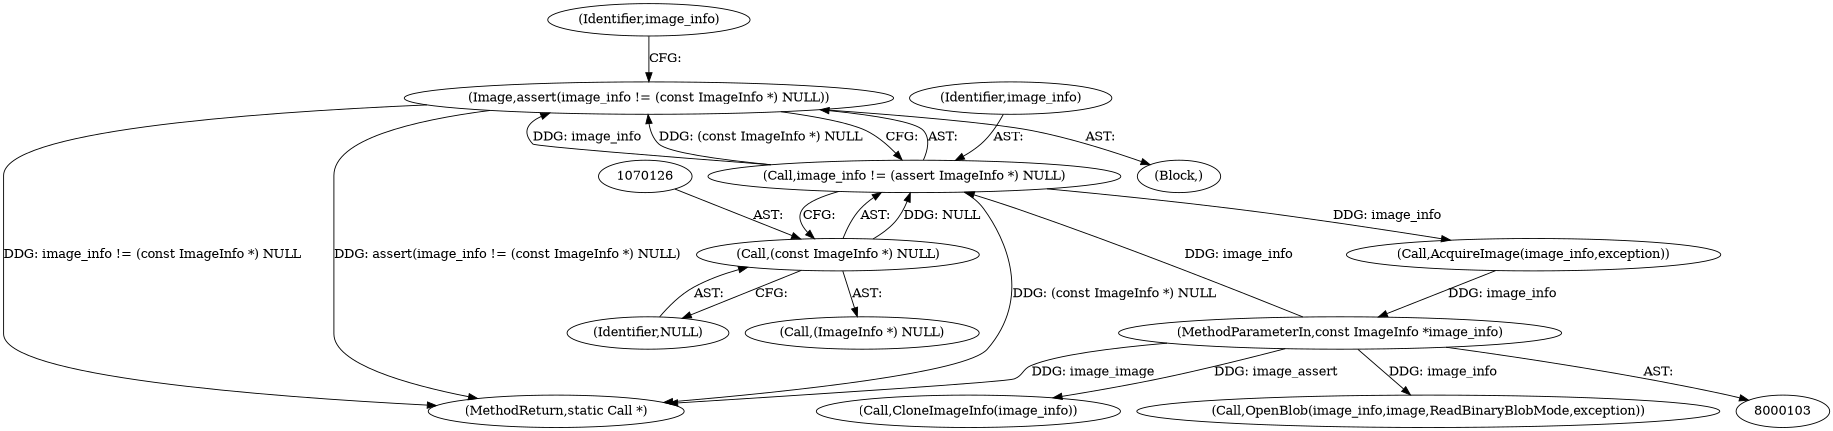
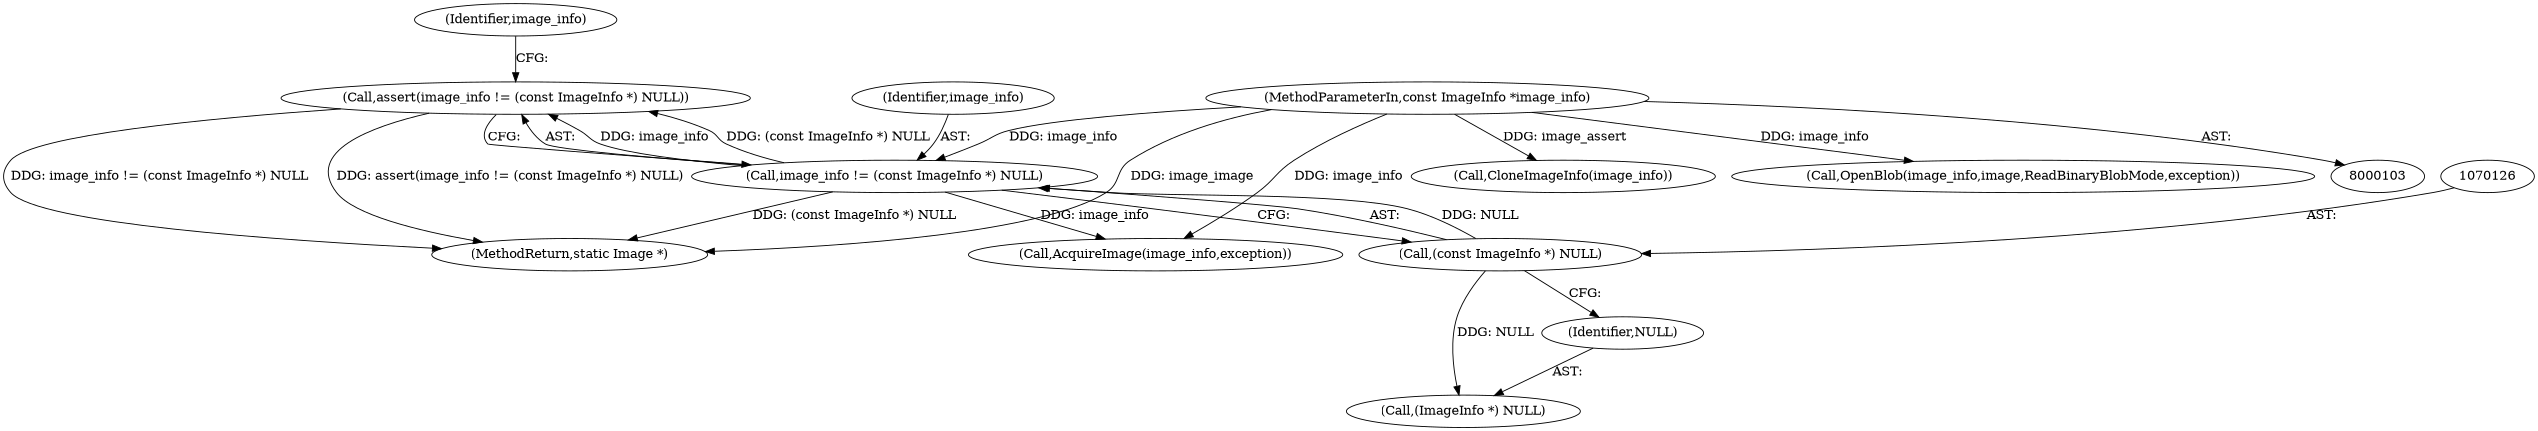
node "(Image,assert(image_info != (const ImageInfo *) NULL))": label "(Image,assert(image_info != (const ImageInfo *) NULL))" -> "(Call,assert(image_info != (const ImageInfo *) NULL))"
node "(Call,image_info != (assert ImageInfo *) NULL)": label "(Call,image_info != (assert ImageInfo *) NULL)" -> "(Call,image_info != (const ImageInfo *) NULL)"
node "(Block,)": removed
edge "(Identifier,NULL)" -> "(Call,(const ImageInfo *) NULL)": now "(Identifier,NULL)" -> "(Call,(ImageInfo *) NULL)"
edge "(Call,AcquireImage(image_info,exception))" -> "(MethodParameterIn,const ImageInfo *image_info)": reversed
edge "(Call,(const ImageInfo *) NULL)" -> "(Call,(ImageInfo *) NULL)": label "AST: " -> "DDG: NULL"
node "(MethodReturn,static Call *)": label "(MethodReturn,static Call *)" -> "(MethodReturn,static Image *)"
